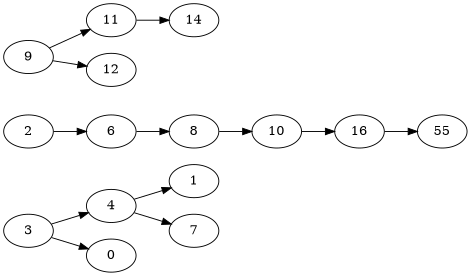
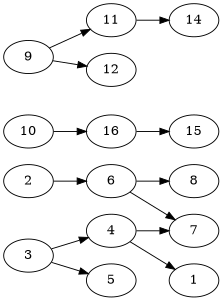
edge "8" -> "10": removed
node "55": label "55" -> "15"
edge "6" -> "7": added
node "0": label "0" -> "5"
